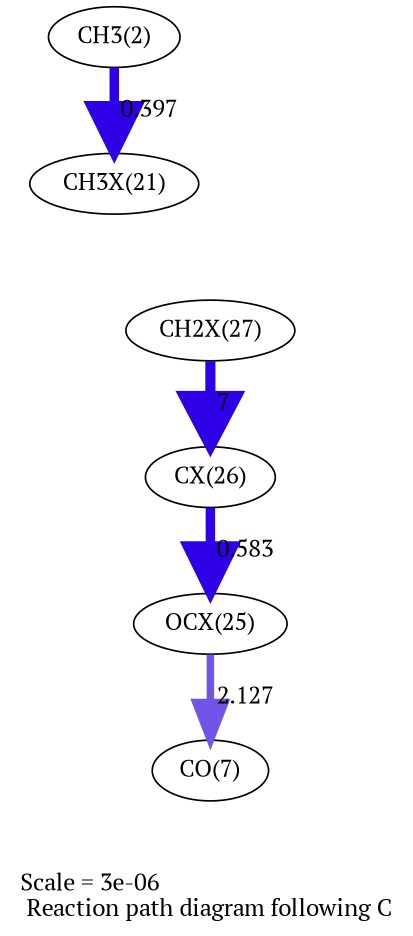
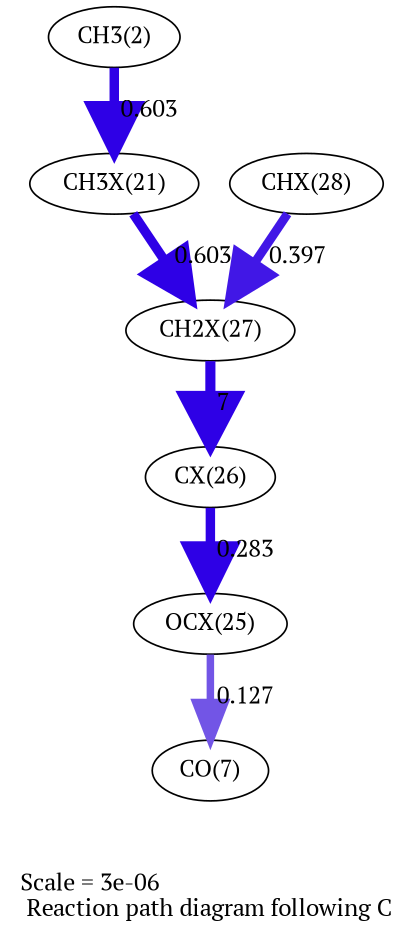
edge "CH3(2)" -> "CH3X(21)": label " 0.397" -> " 0.603"
node "CHX(28)": added
edge "CH3X(21)" -> "CH2X(27)": added, label "0.603"
edge "CX(26)" -> "OCX(25)": label " 0.583" -> " 0.283"
edge "OCX(25)" -> "CO(7)": label " 2.127" -> " 0.127"
